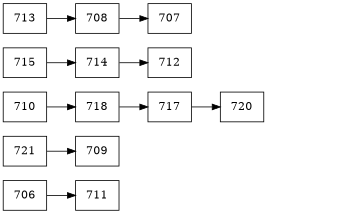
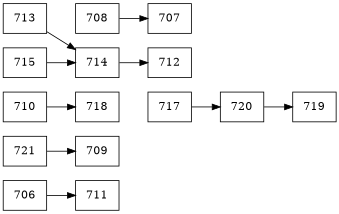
edge "713" -> "708": now "713" -> "714"
edge "718" -> "717": removed
node "719": added
